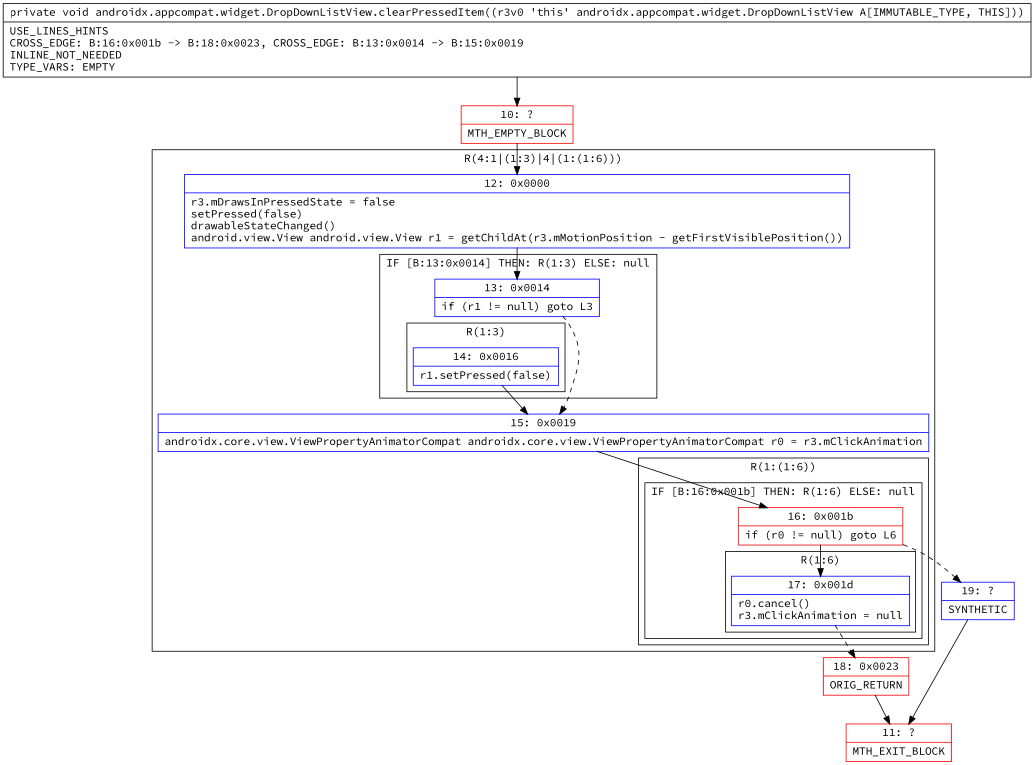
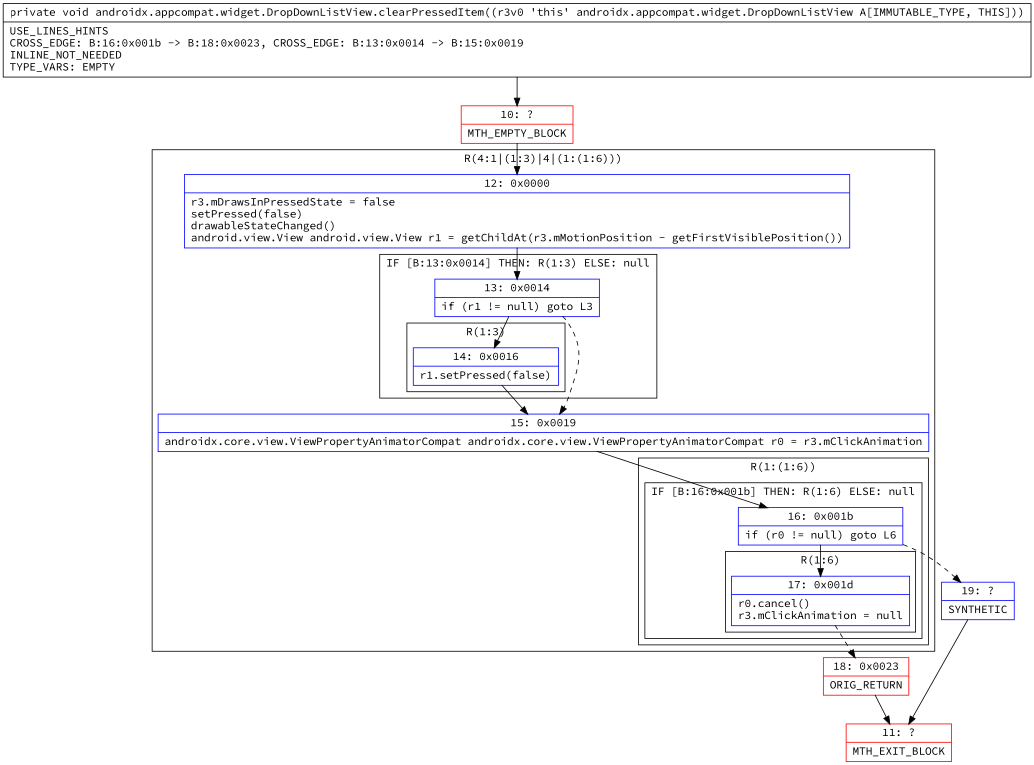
edge "13: 0x0014" -> "14: 0x0016": added
node "16: 0x001b": color red -> blue
